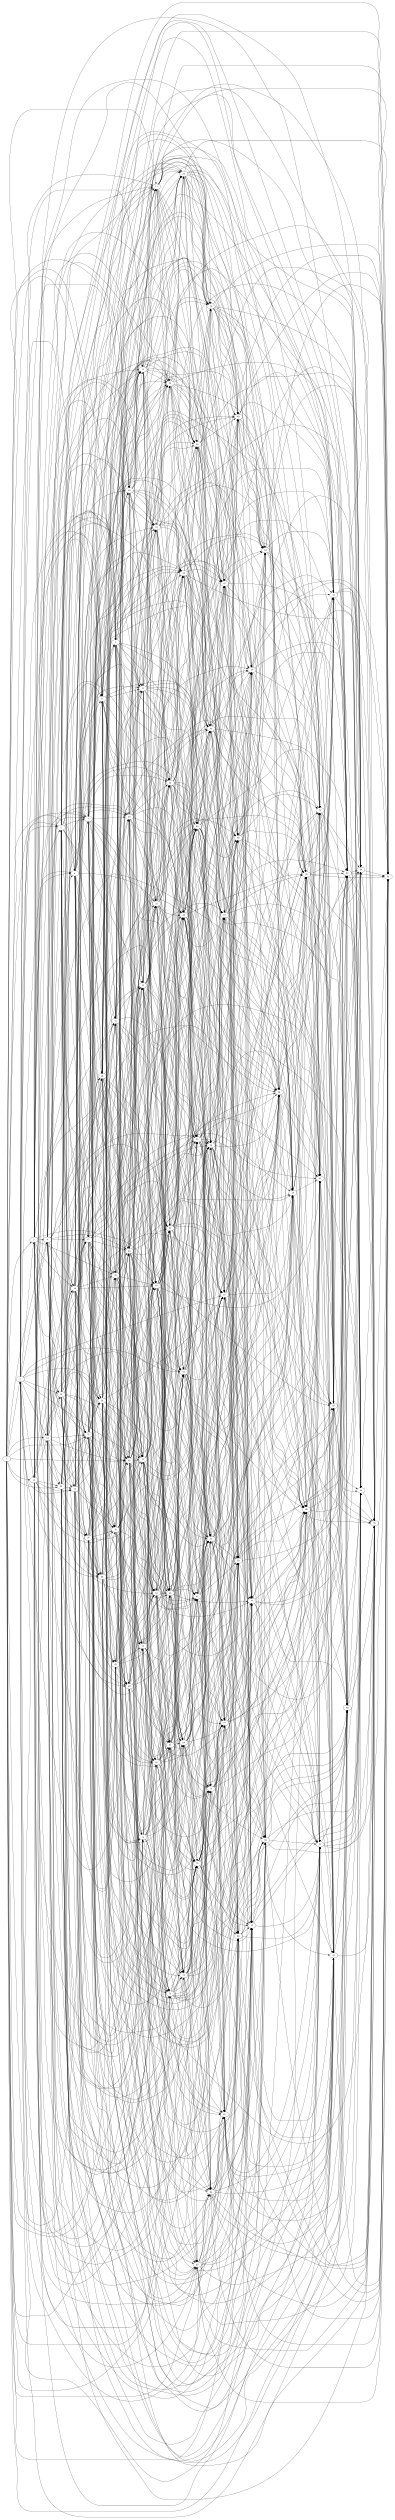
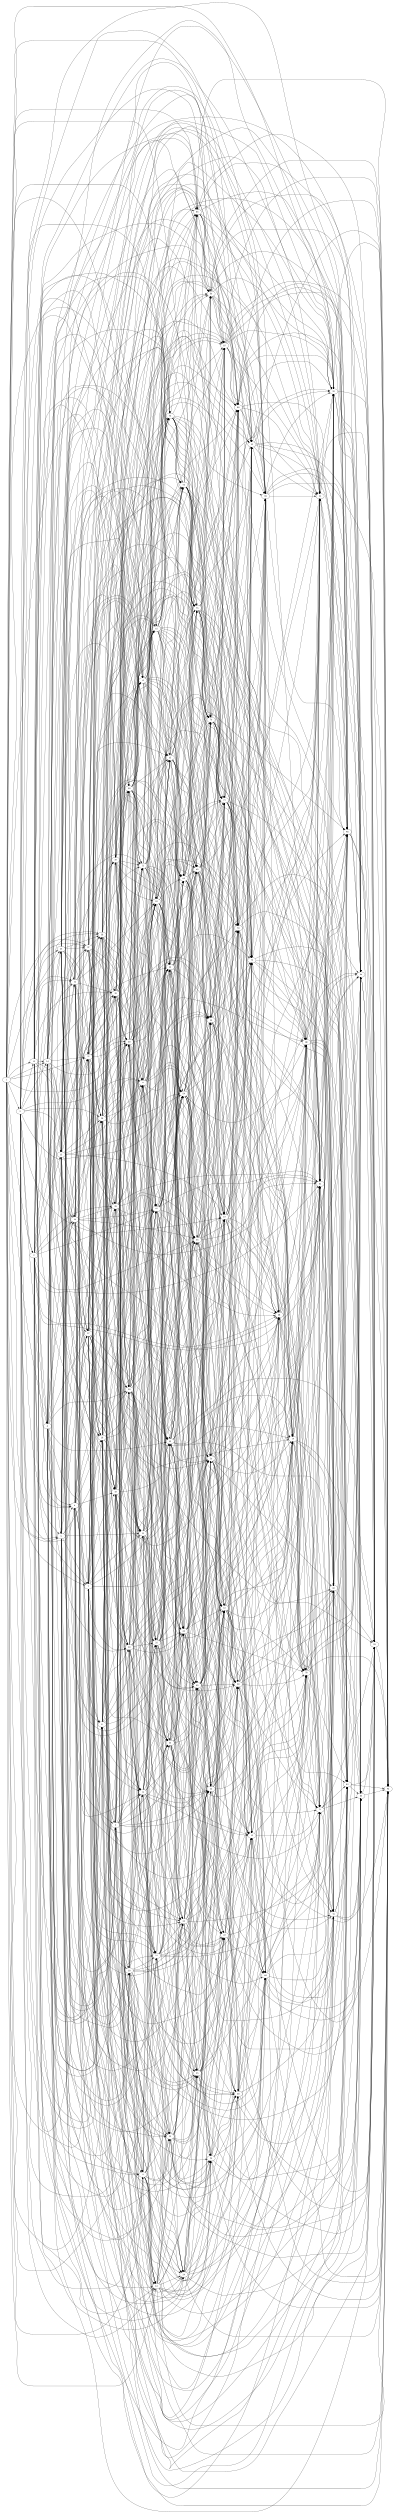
edge "27" -> "11": now "1" -> "11"
edge "63" -> "58": now "50" -> "58"
edge "15" -> "80": removed
